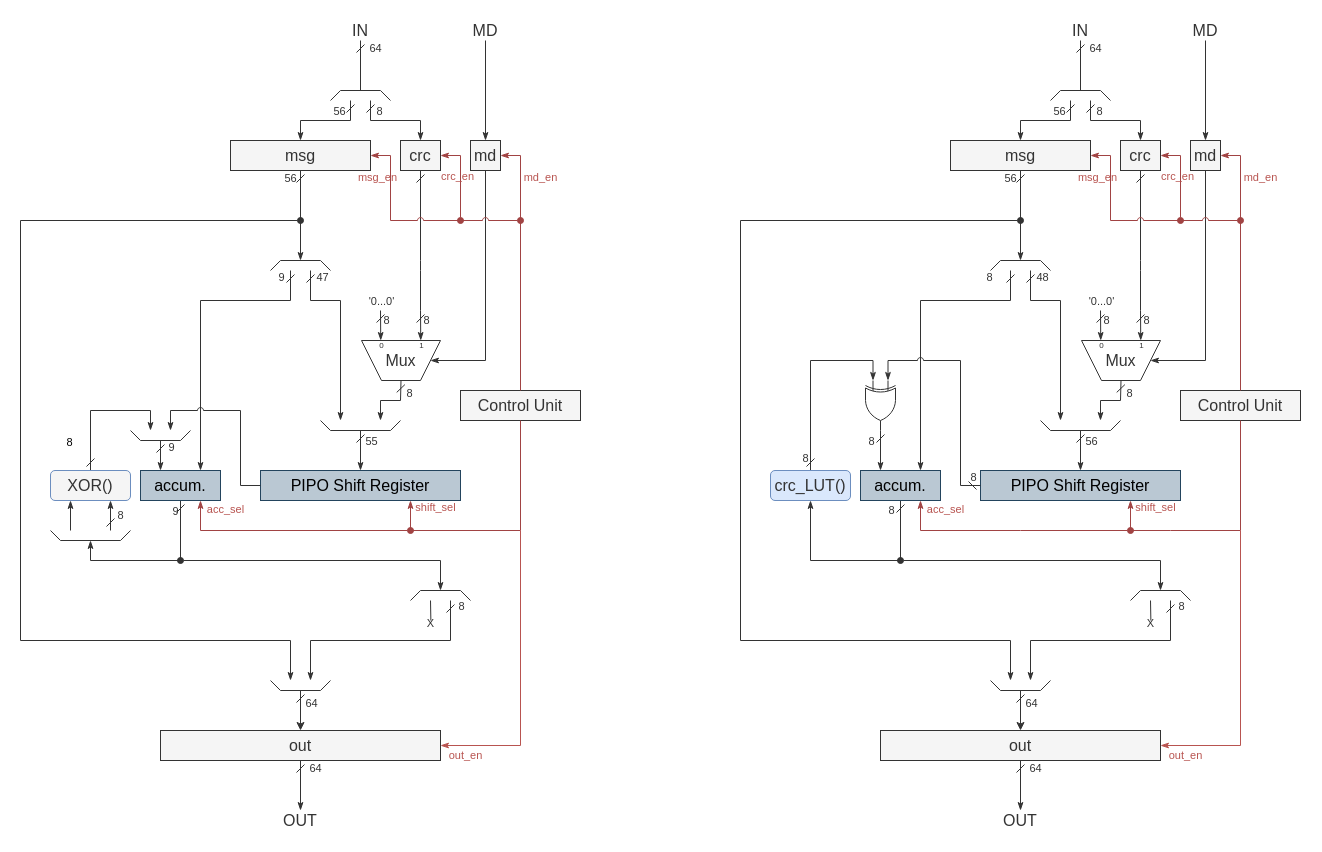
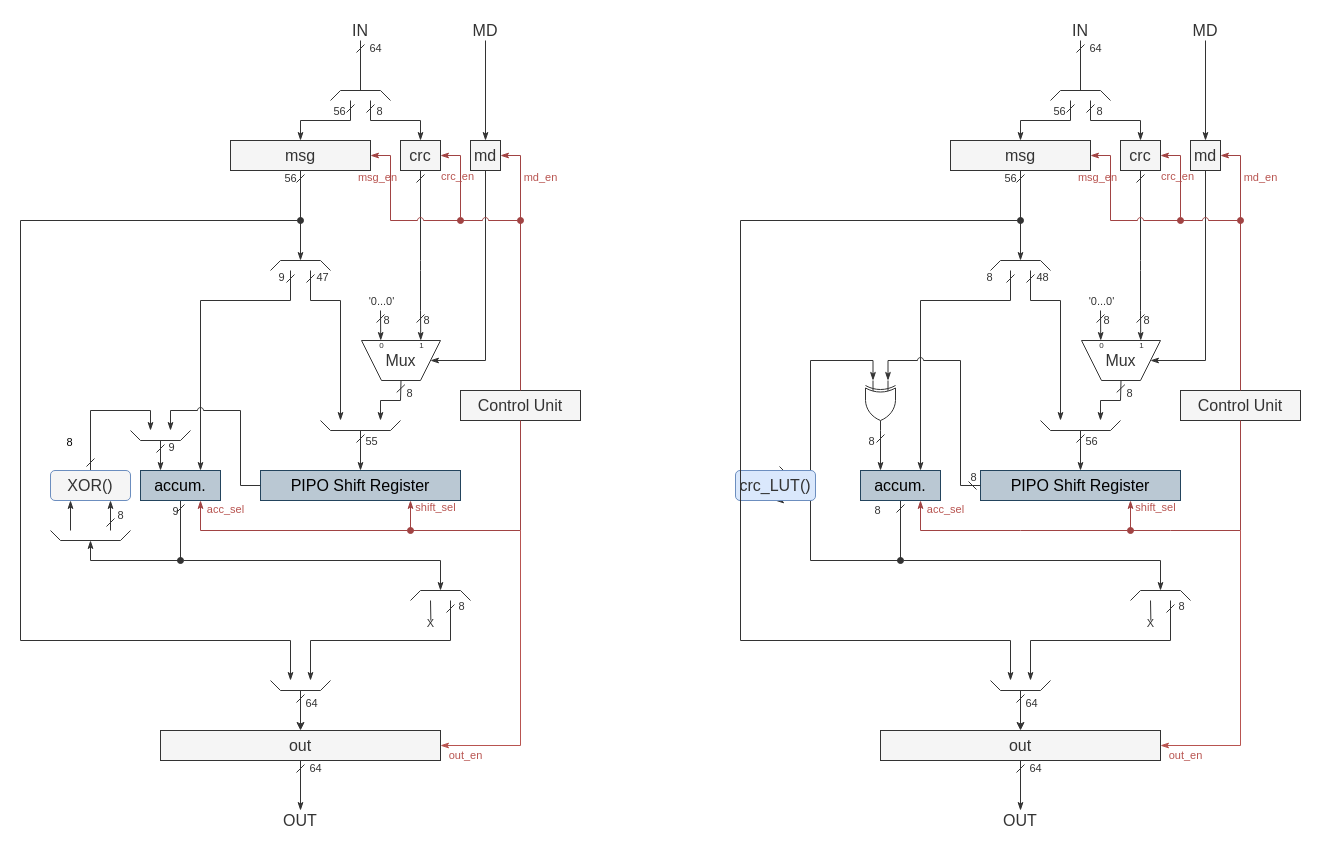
node "crc_LUT()": moved (811, 486) -> (776, 486)
